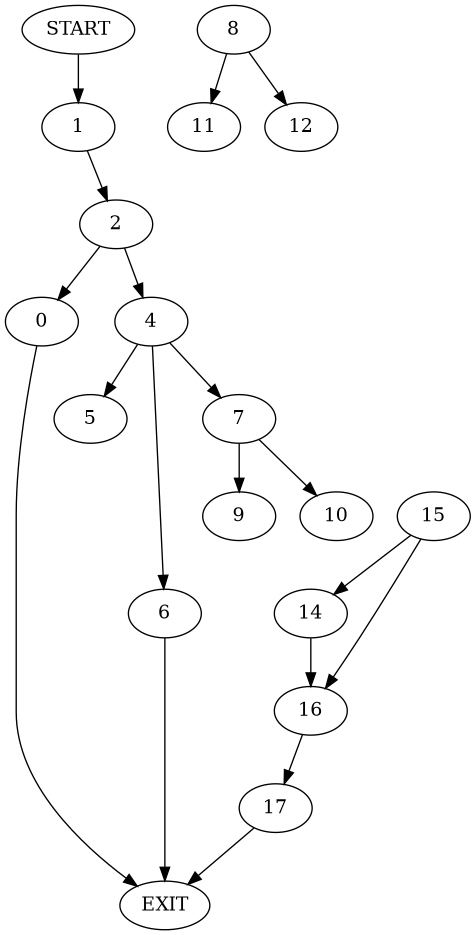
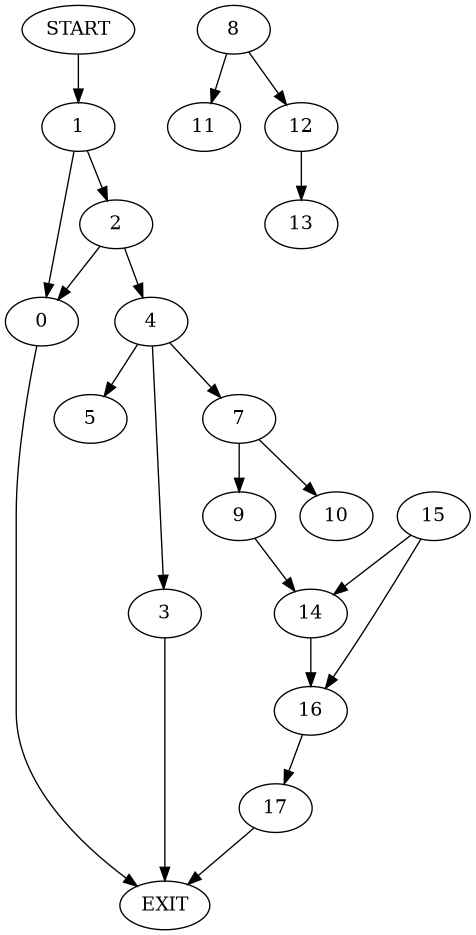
edge "1" -> "0": added
node "13": added
edge "9" -> "14": added
node "6": label "6" -> "3"
